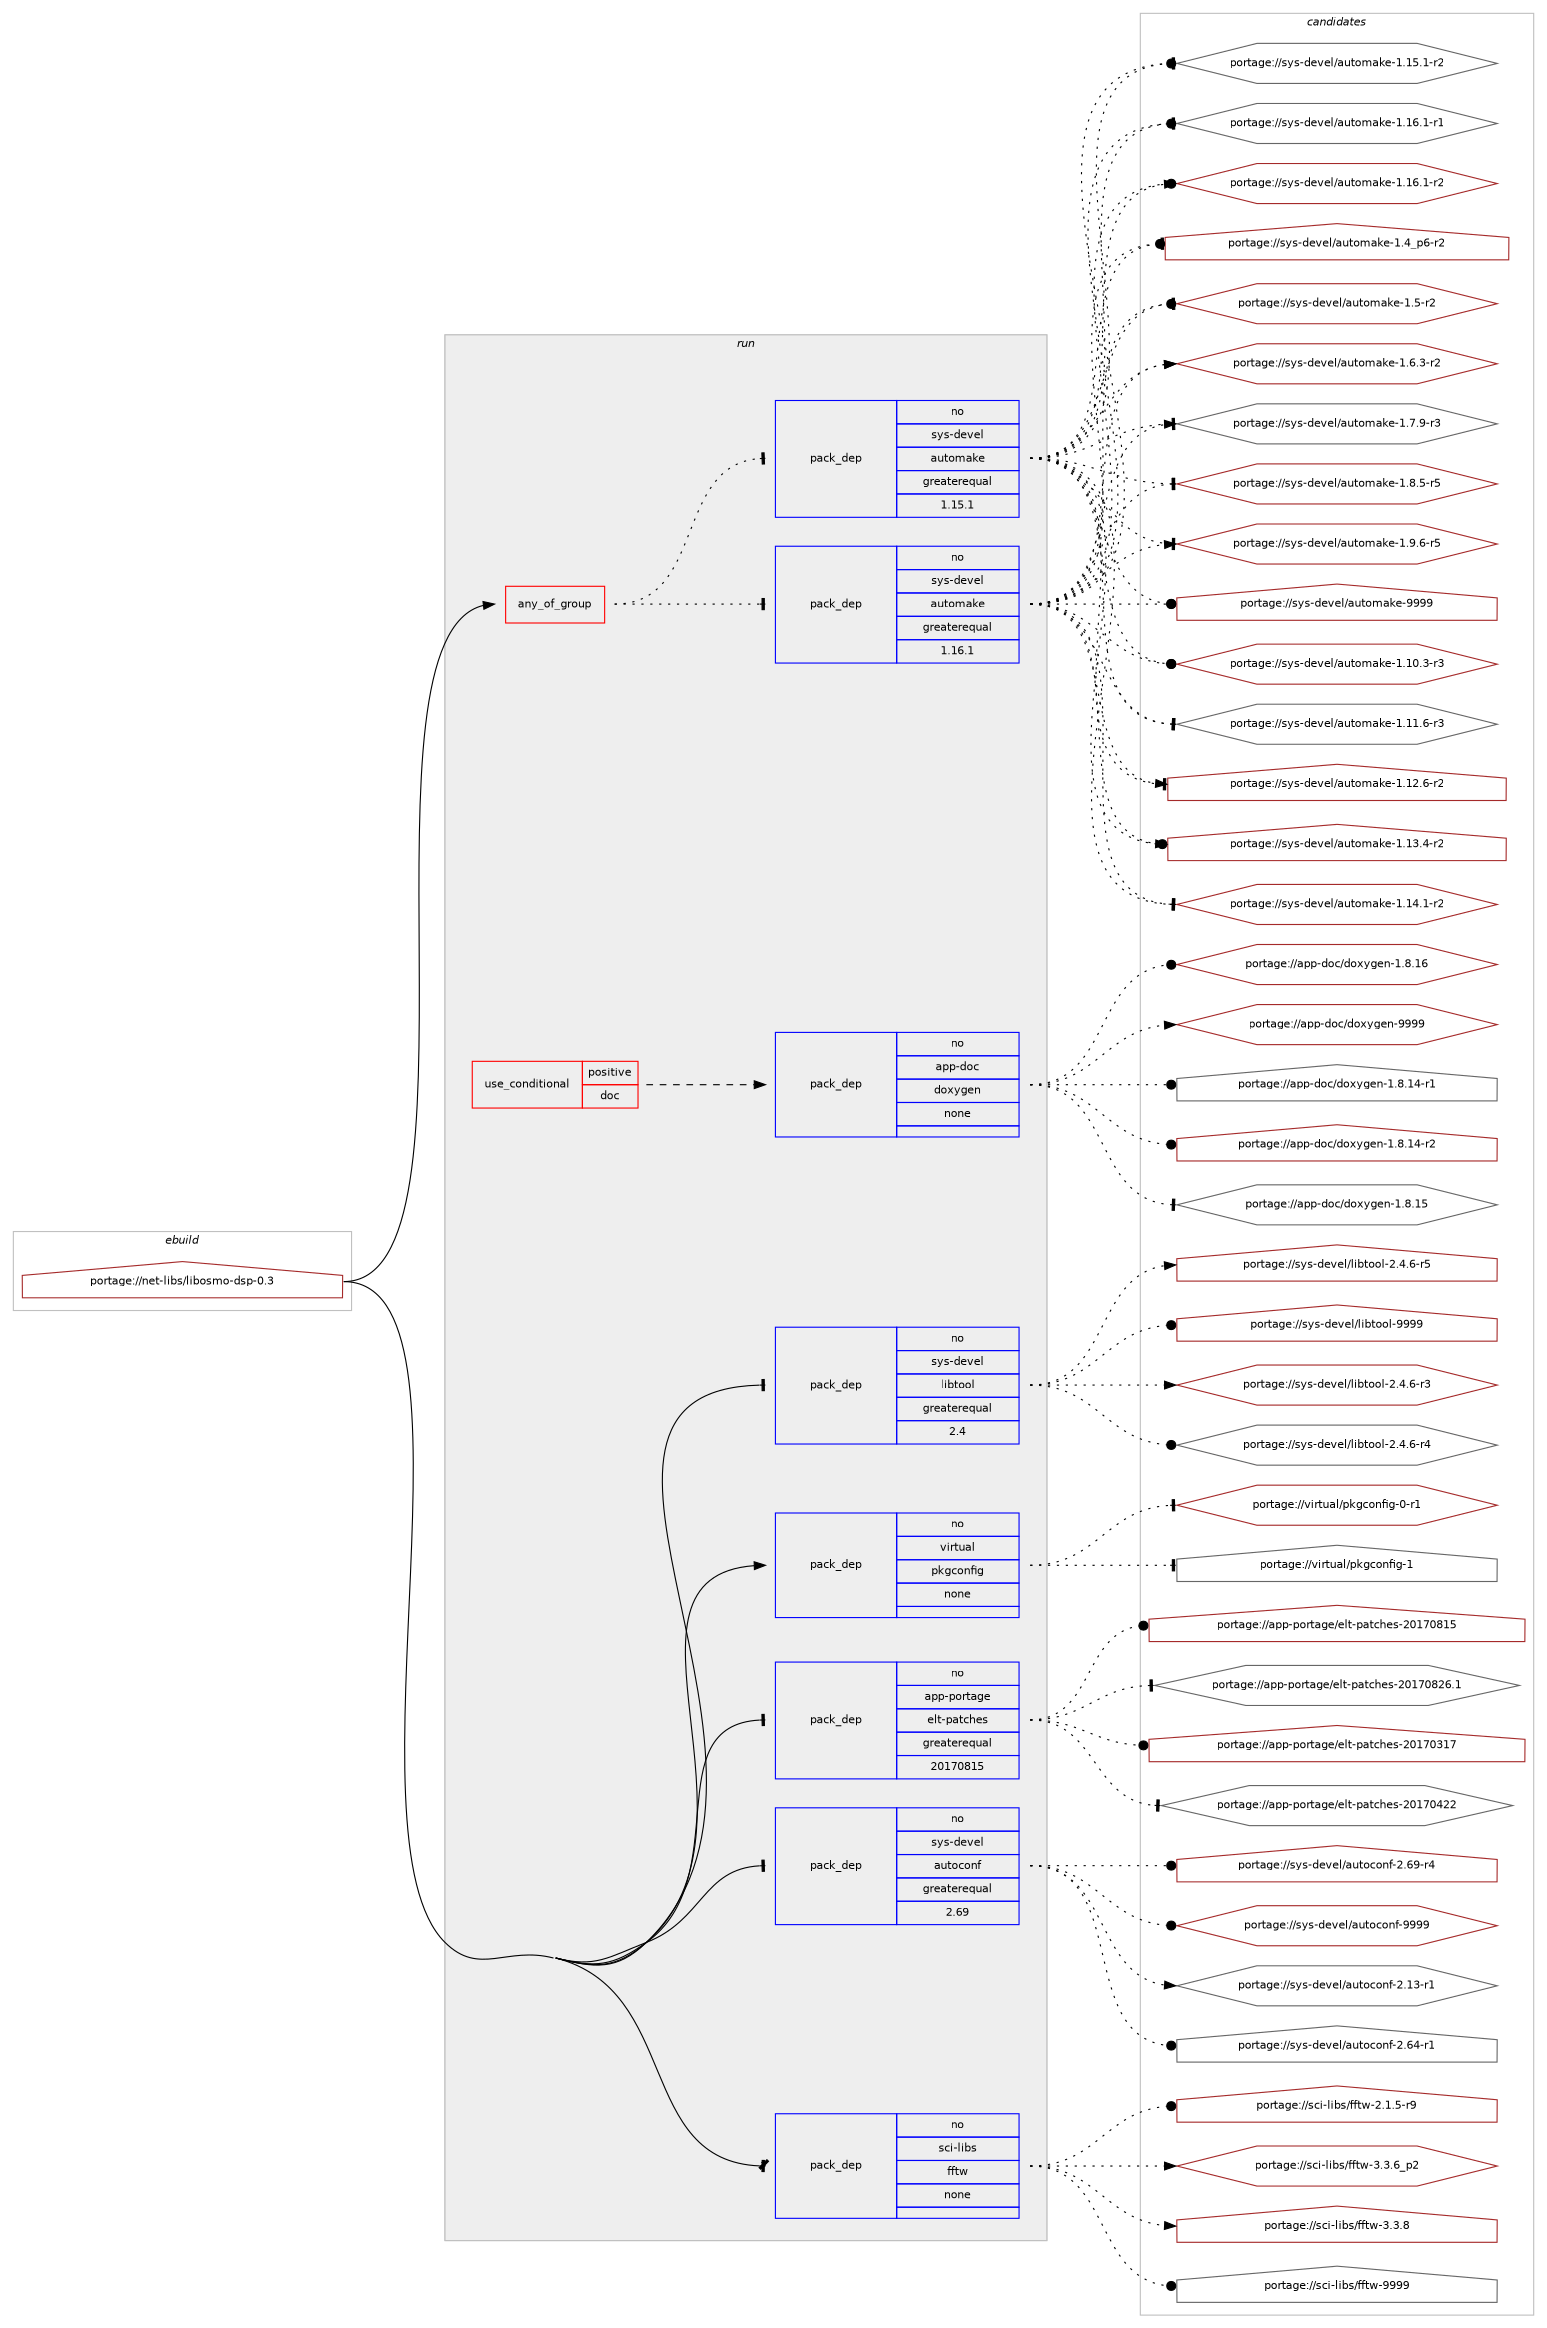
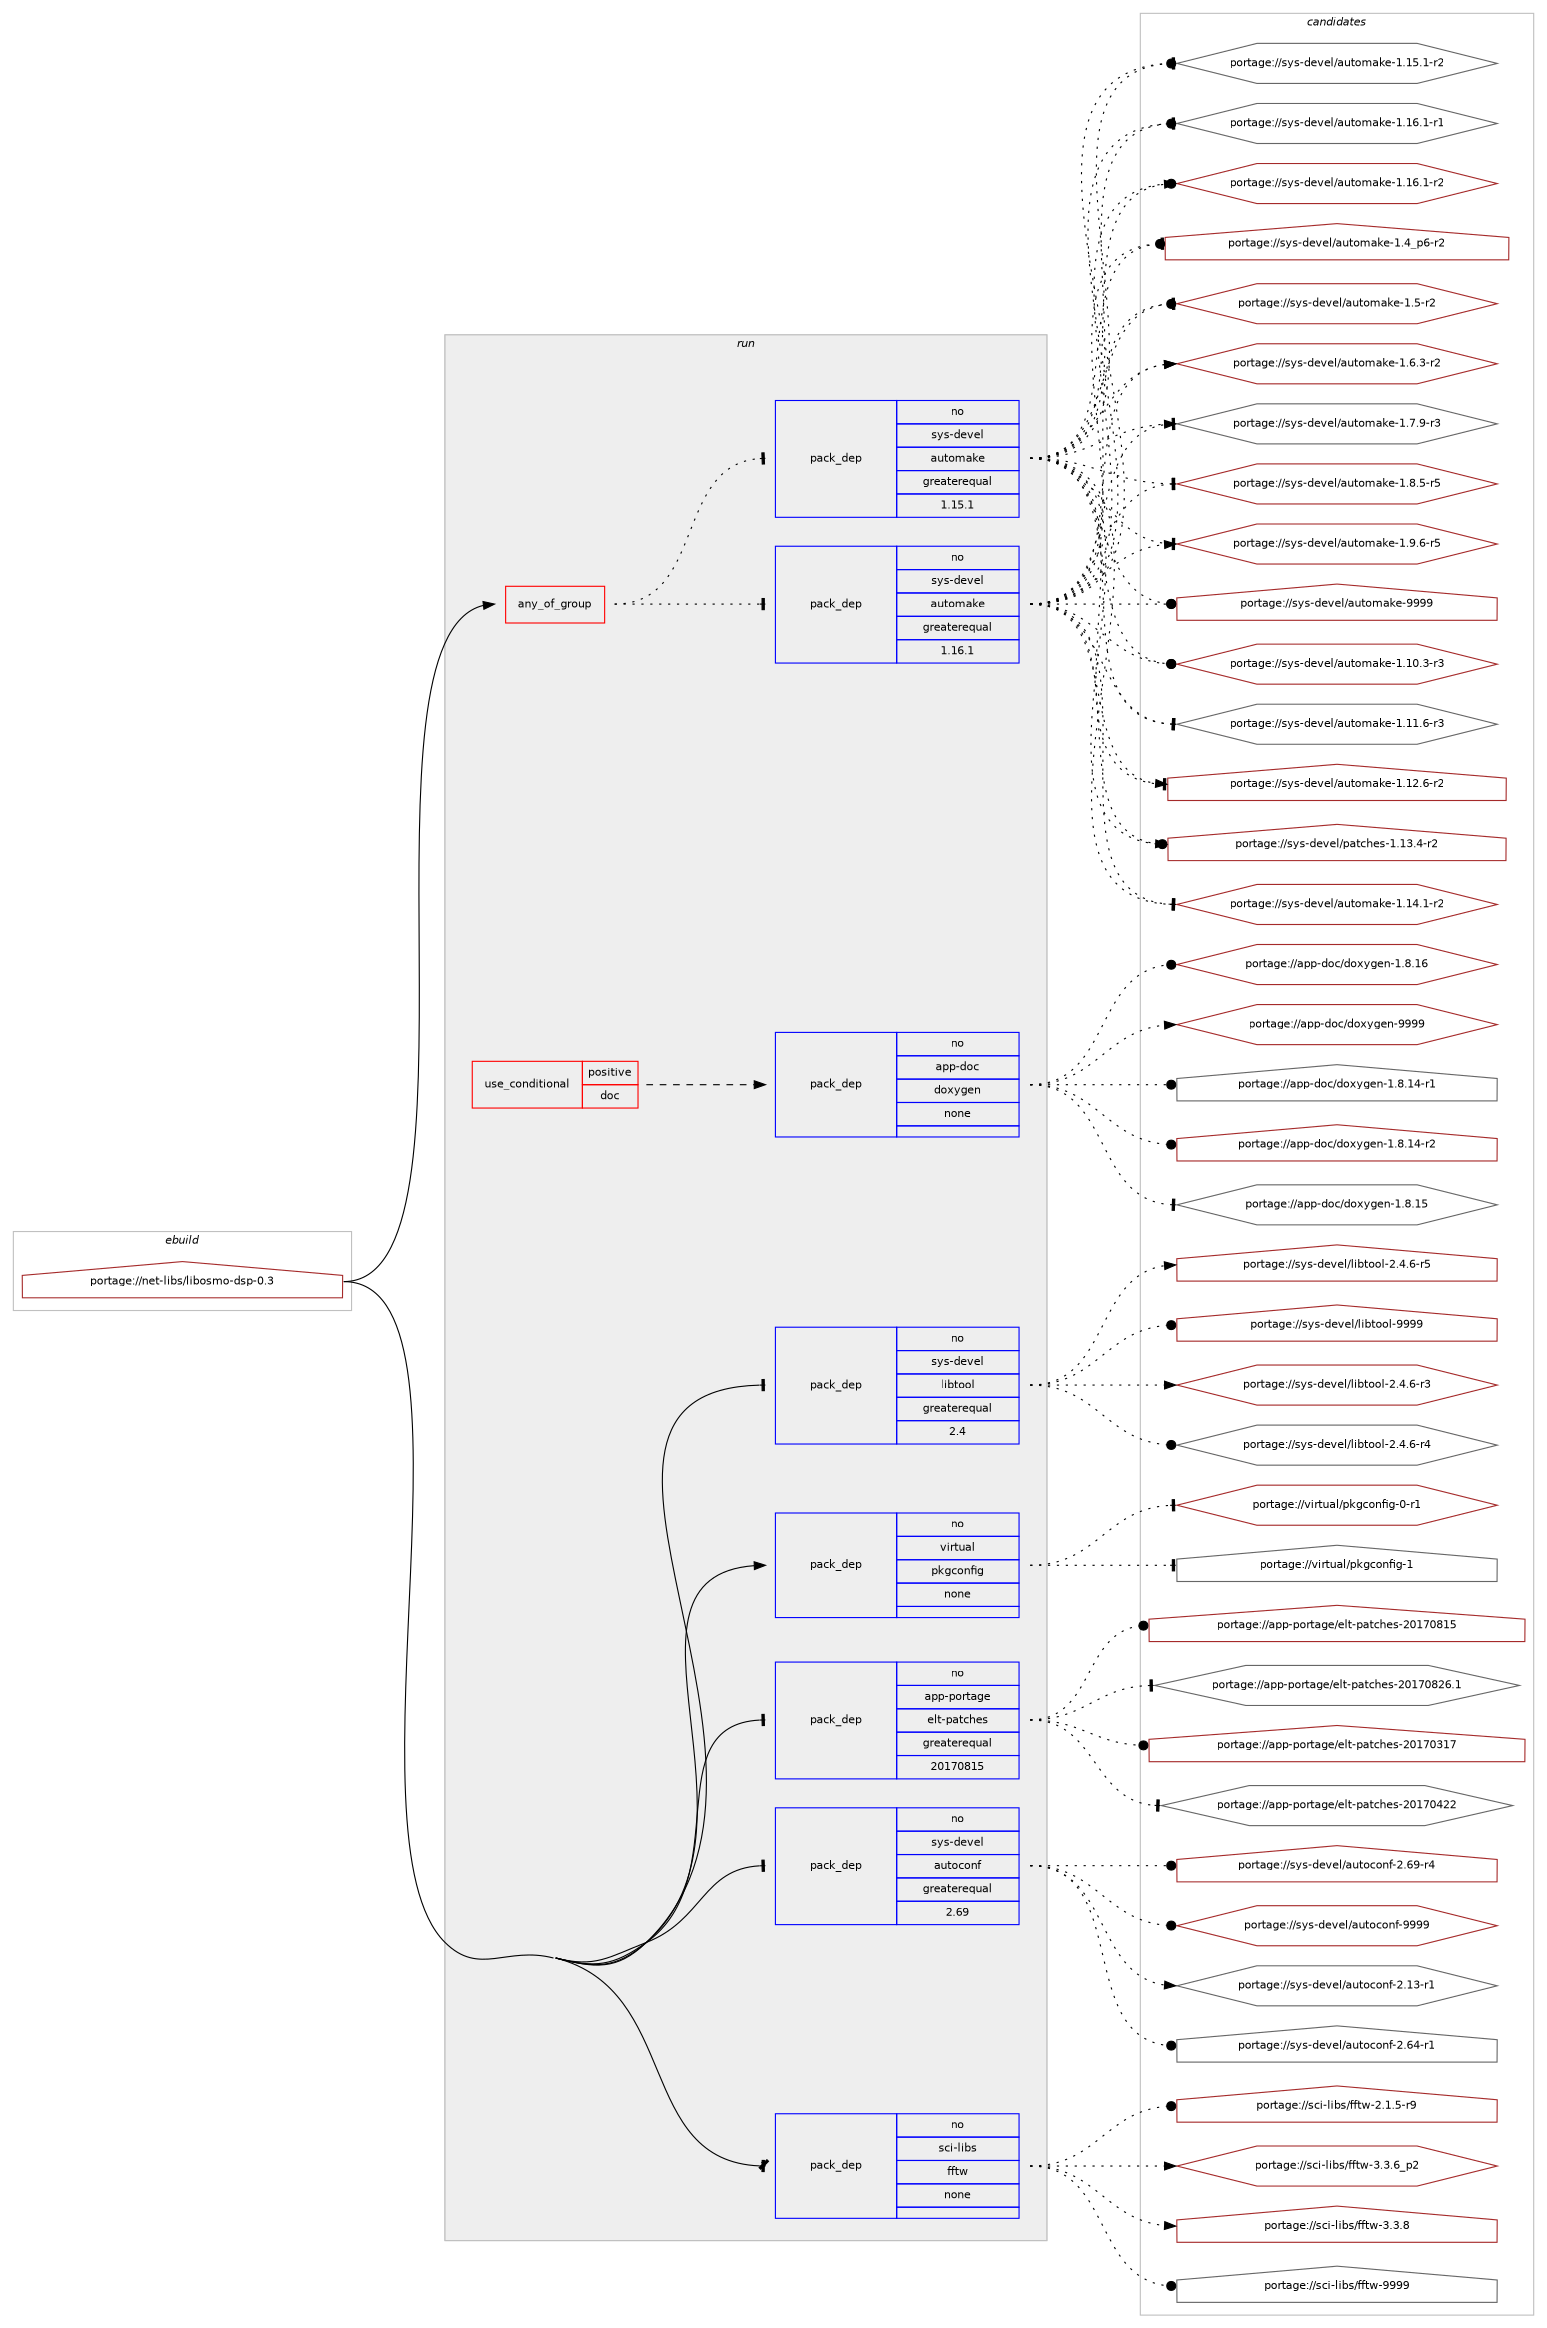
node "portage://sys-devel/automake-1.13.4-r2": label "portage://sys-devel/automake-1.13.4-r2" -> "portage://sys-devel/patches-1.13.4-r2"
